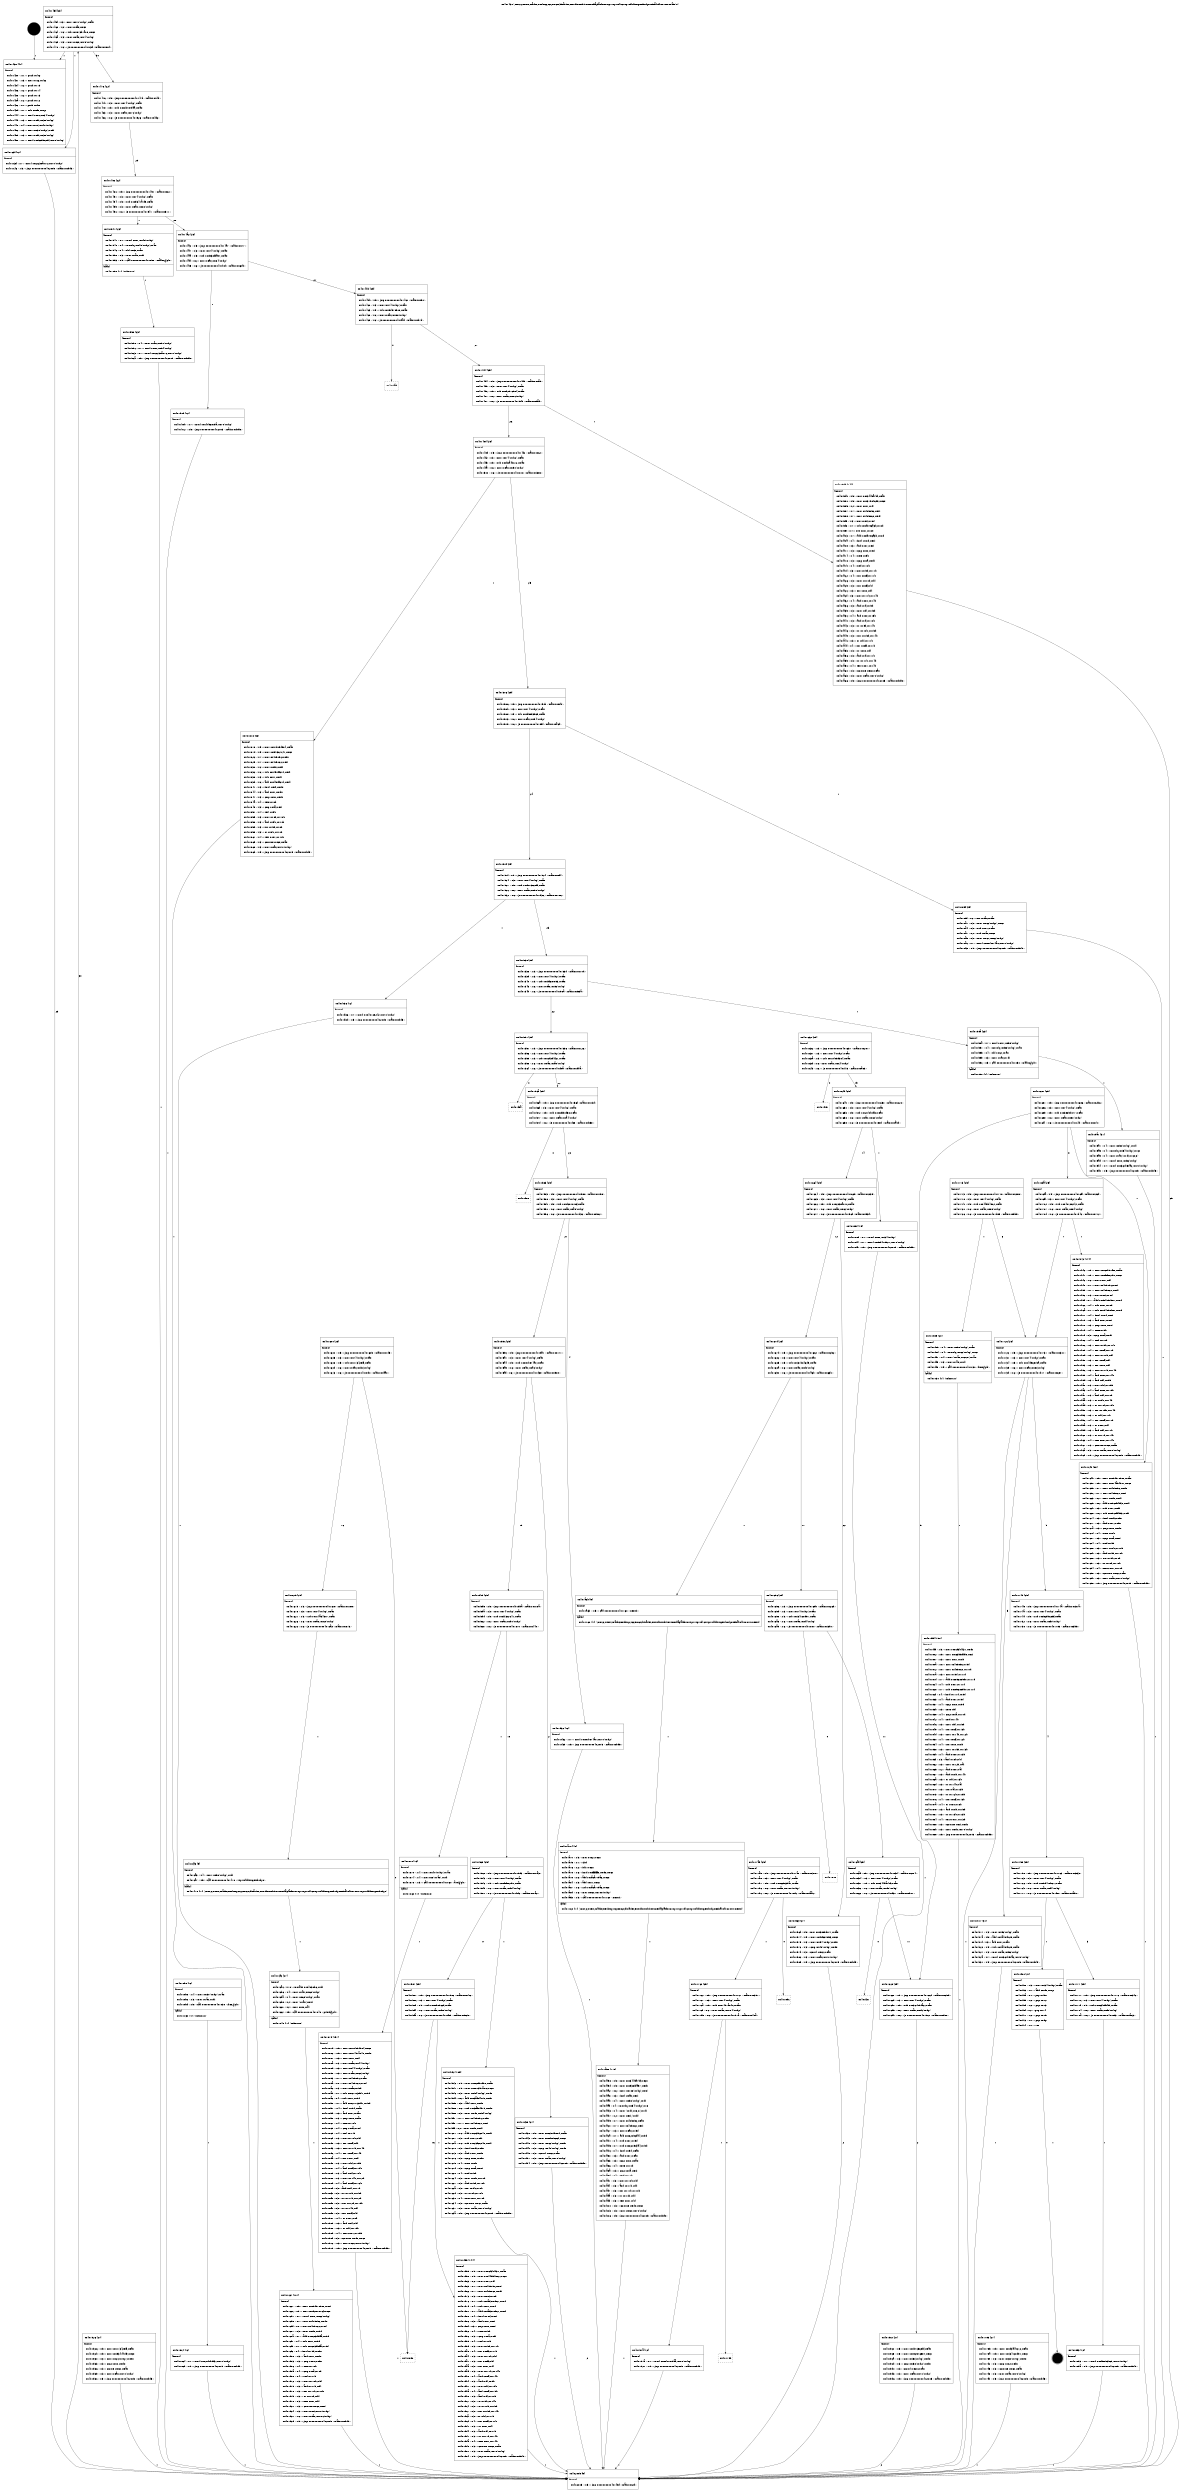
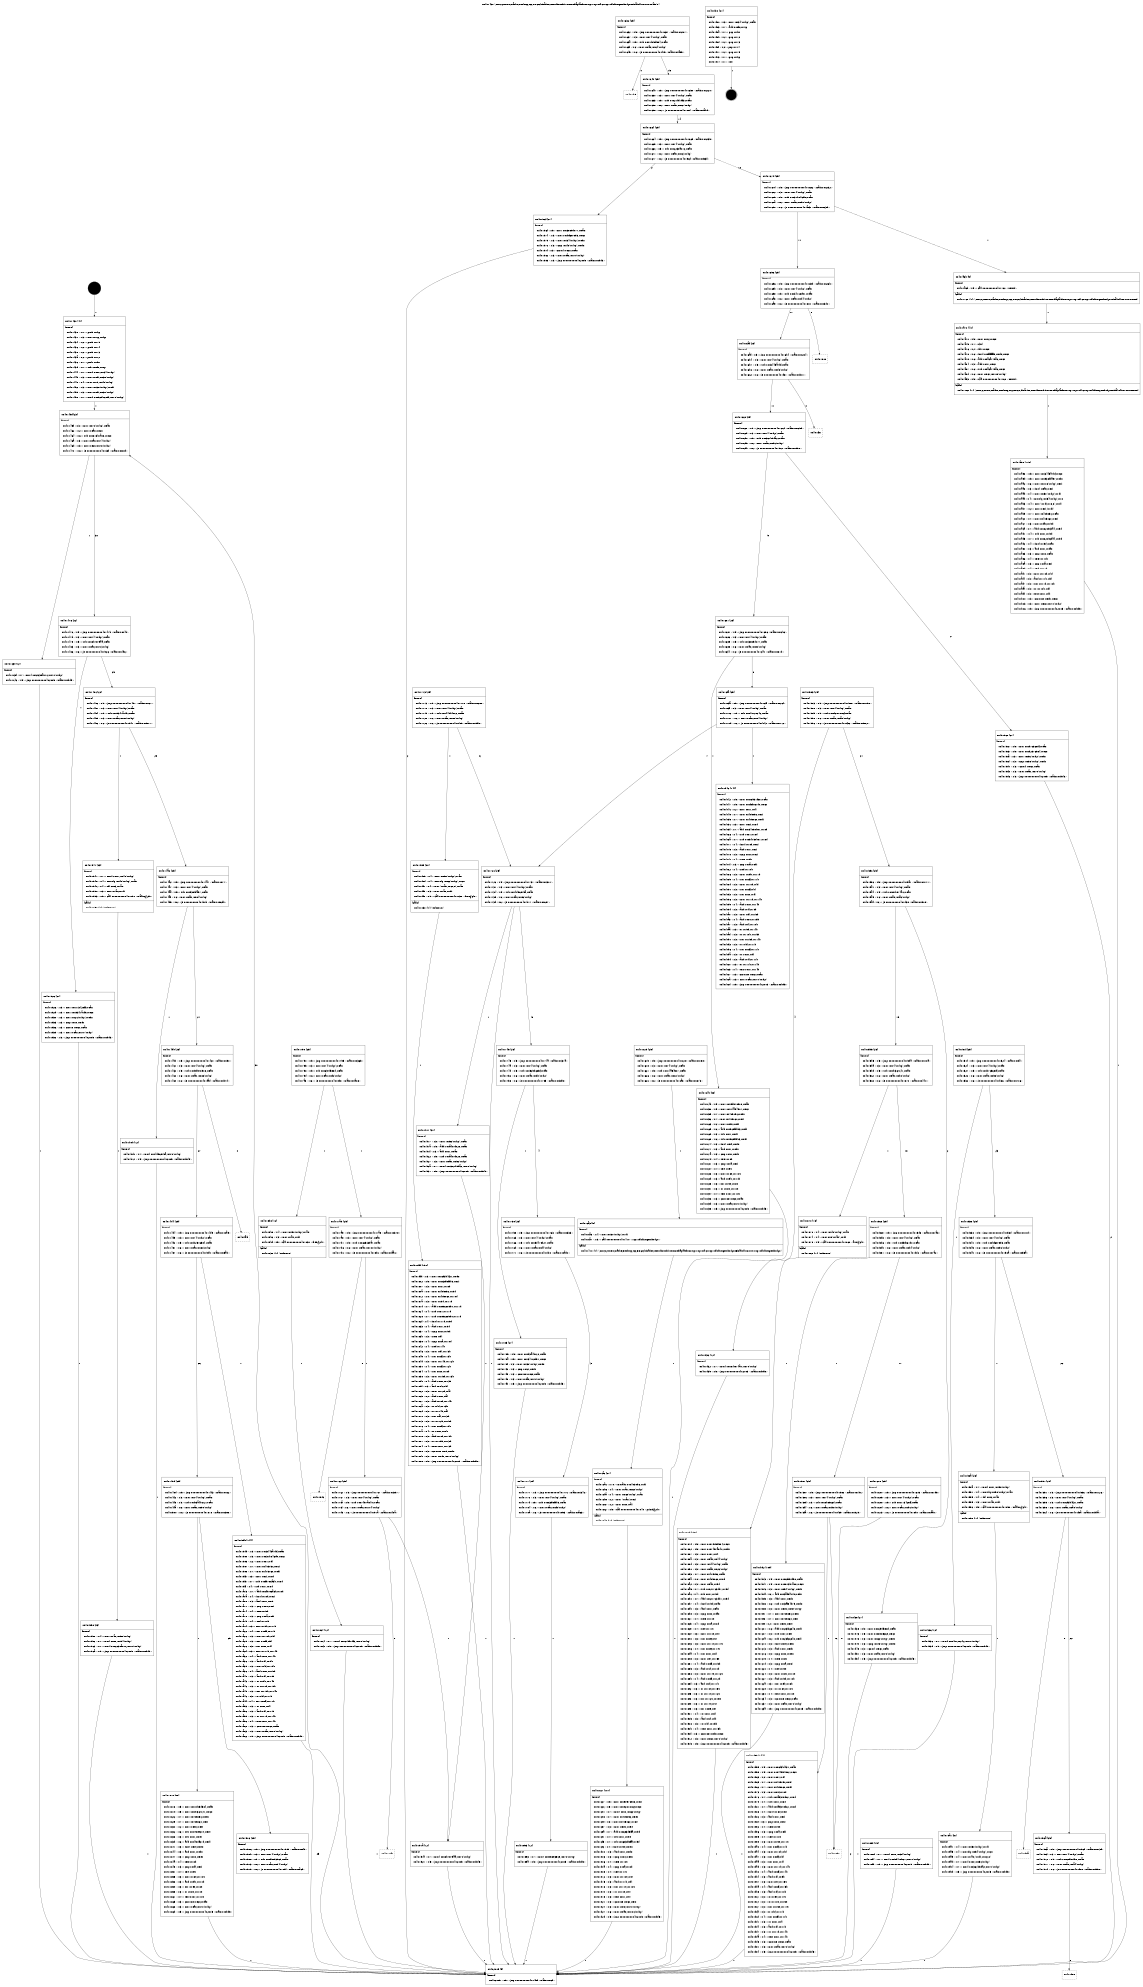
edge "0x40145f [23]" -> "0x401430 [47]": reversed
edge "0x401506 [25]" -> "0x40151f [25]": removed, label "24"
edge "0x401476 [22]" -> "0x401926 [27]": added, label "1"
node "0x401e9f [25]": removed
edge "0x401c3f [12]" -> "0x402005 [5]": label " 25" -> " 1"
node "0x401790 [25]": added
edge "0x40156a [25]" -> "0x401583 [25]": removed, label "22"
edge "0x40164b [25]" -> "0x401eed [19]": removed, label "1"
edge "0x401745 [25]" -> "0x4017e5 [27]": added, label "1"
edge "0x401600 [25]" -> "0x401619 [25]": removed, label "16"
edge "0x4016e1 [25]" -> "0x4016c8 [25]": reversed
edge "0x401664 [25]" -> "0x40196f [27]": label " 22" -> " 2"
edge "0x40172c [25]" -> "0x401b17 [31]": label " 5" -> " 1"
edge "0x40175e [25]" -> "0x401f00 [21]": removed, label "1"
edge "0x401b17 [31]" -> "0x402005 [5]": now "0x401b17 [31]" -> "0x40191a [12]"
